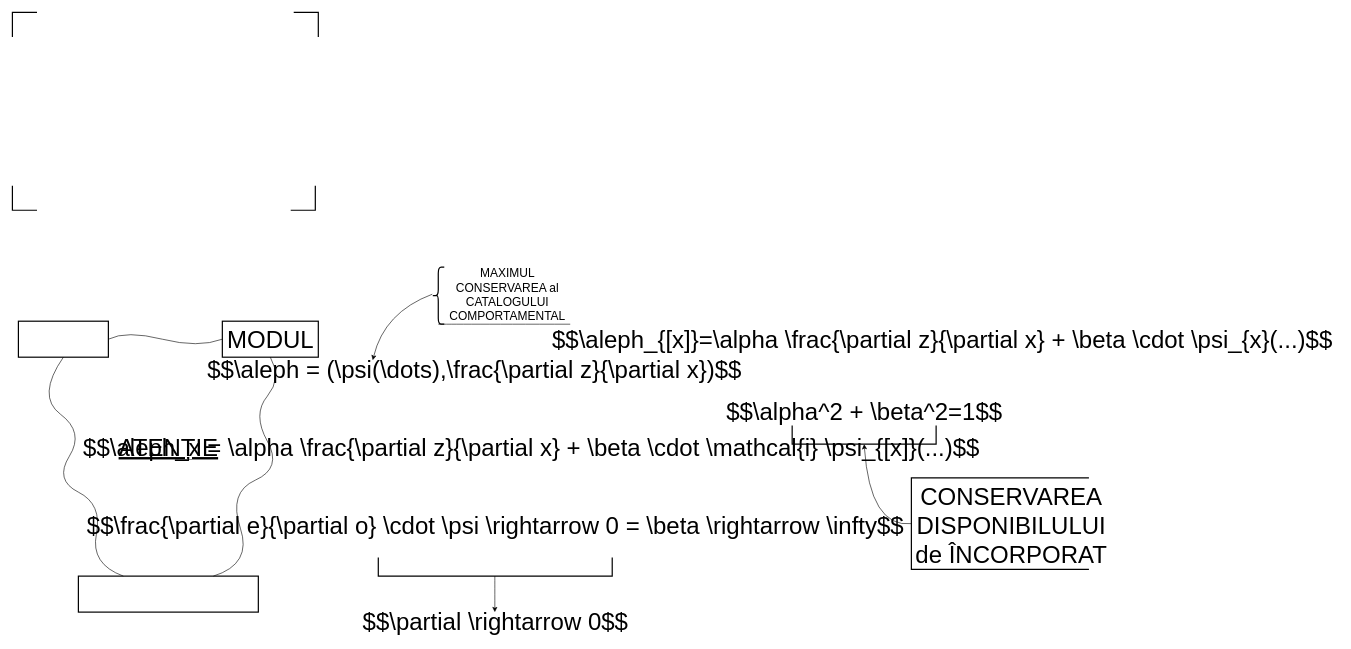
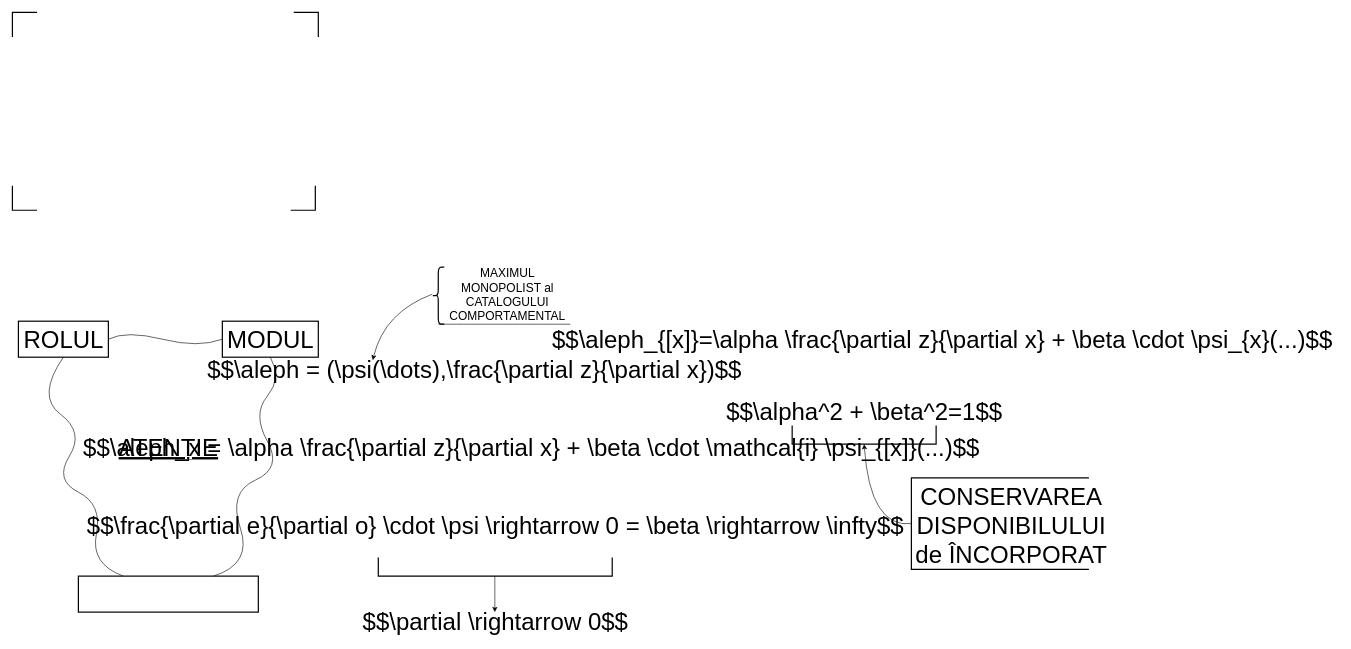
node "MAXIMUL CONSERVAREA al CATALOGULUI COMPORTAMENTAL": label "MAXIMUL CONSERVAREA al CATALOGULUI COMPORTAMENTAL" -> "MAXIMUL MONOPOLIST al CATALOGULUI COMPORTAMENTAL"
node "ROLUL": added
